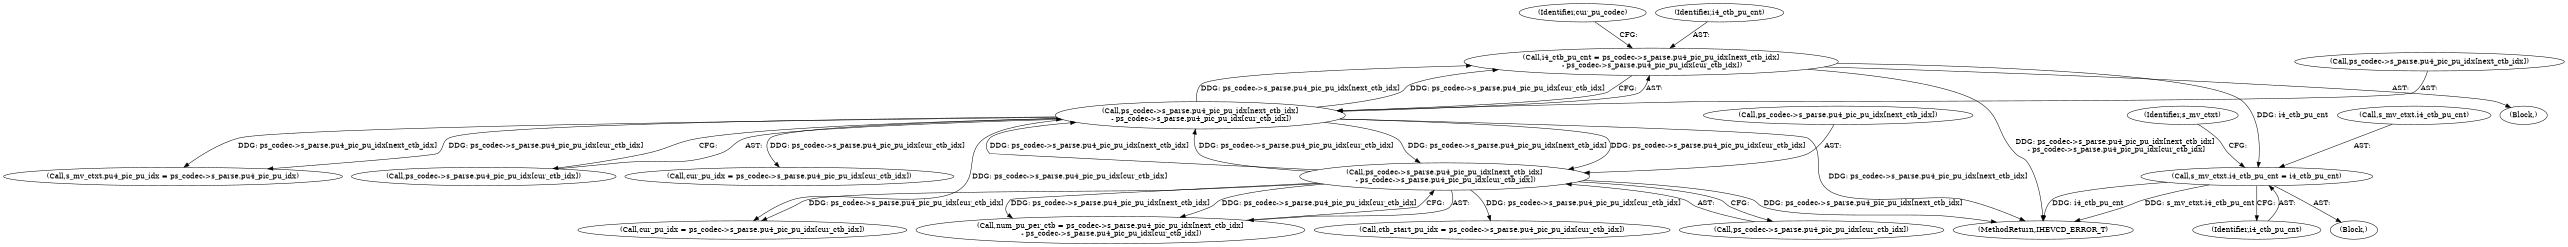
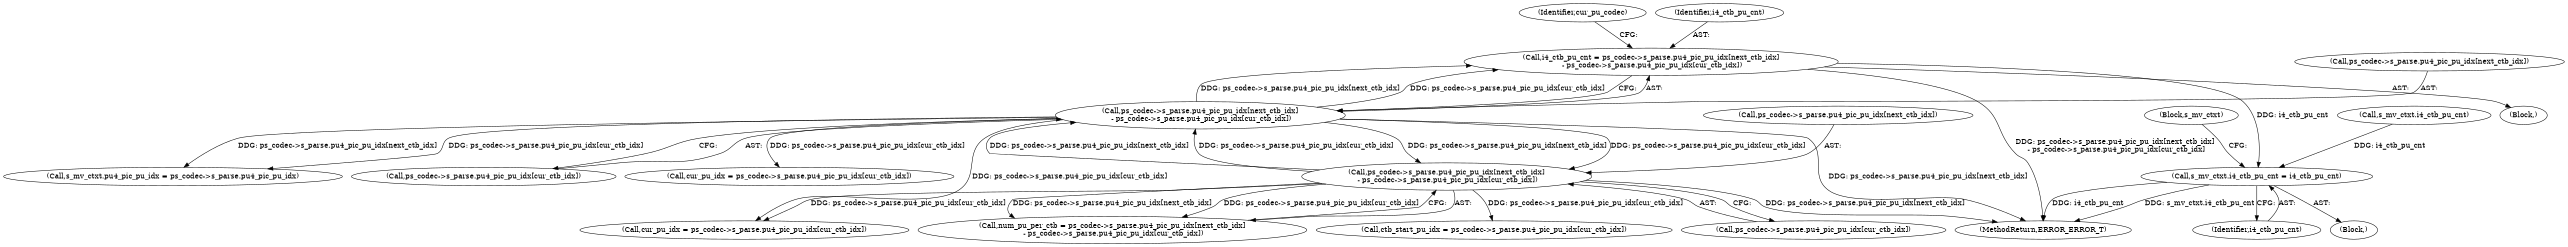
node "(Identifier,s_mv_ctxt)": label "(Identifier,s_mv_ctxt)" -> "(Block,s_mv_ctxt)"
edge "(Call,s_mv_ctxt.i4_ctb_pu_cnt)" -> "(Call,s_mv_ctxt.i4_ctb_pu_cnt = i4_ctb_pu_cnt)": label "AST: " -> "DDG: i4_ctb_pu_cnt"
node "(MethodReturn,IHEVCD_ERROR_T)": label "(MethodReturn,IHEVCD_ERROR_T)" -> "(MethodReturn,ERROR_ERROR_T)"
